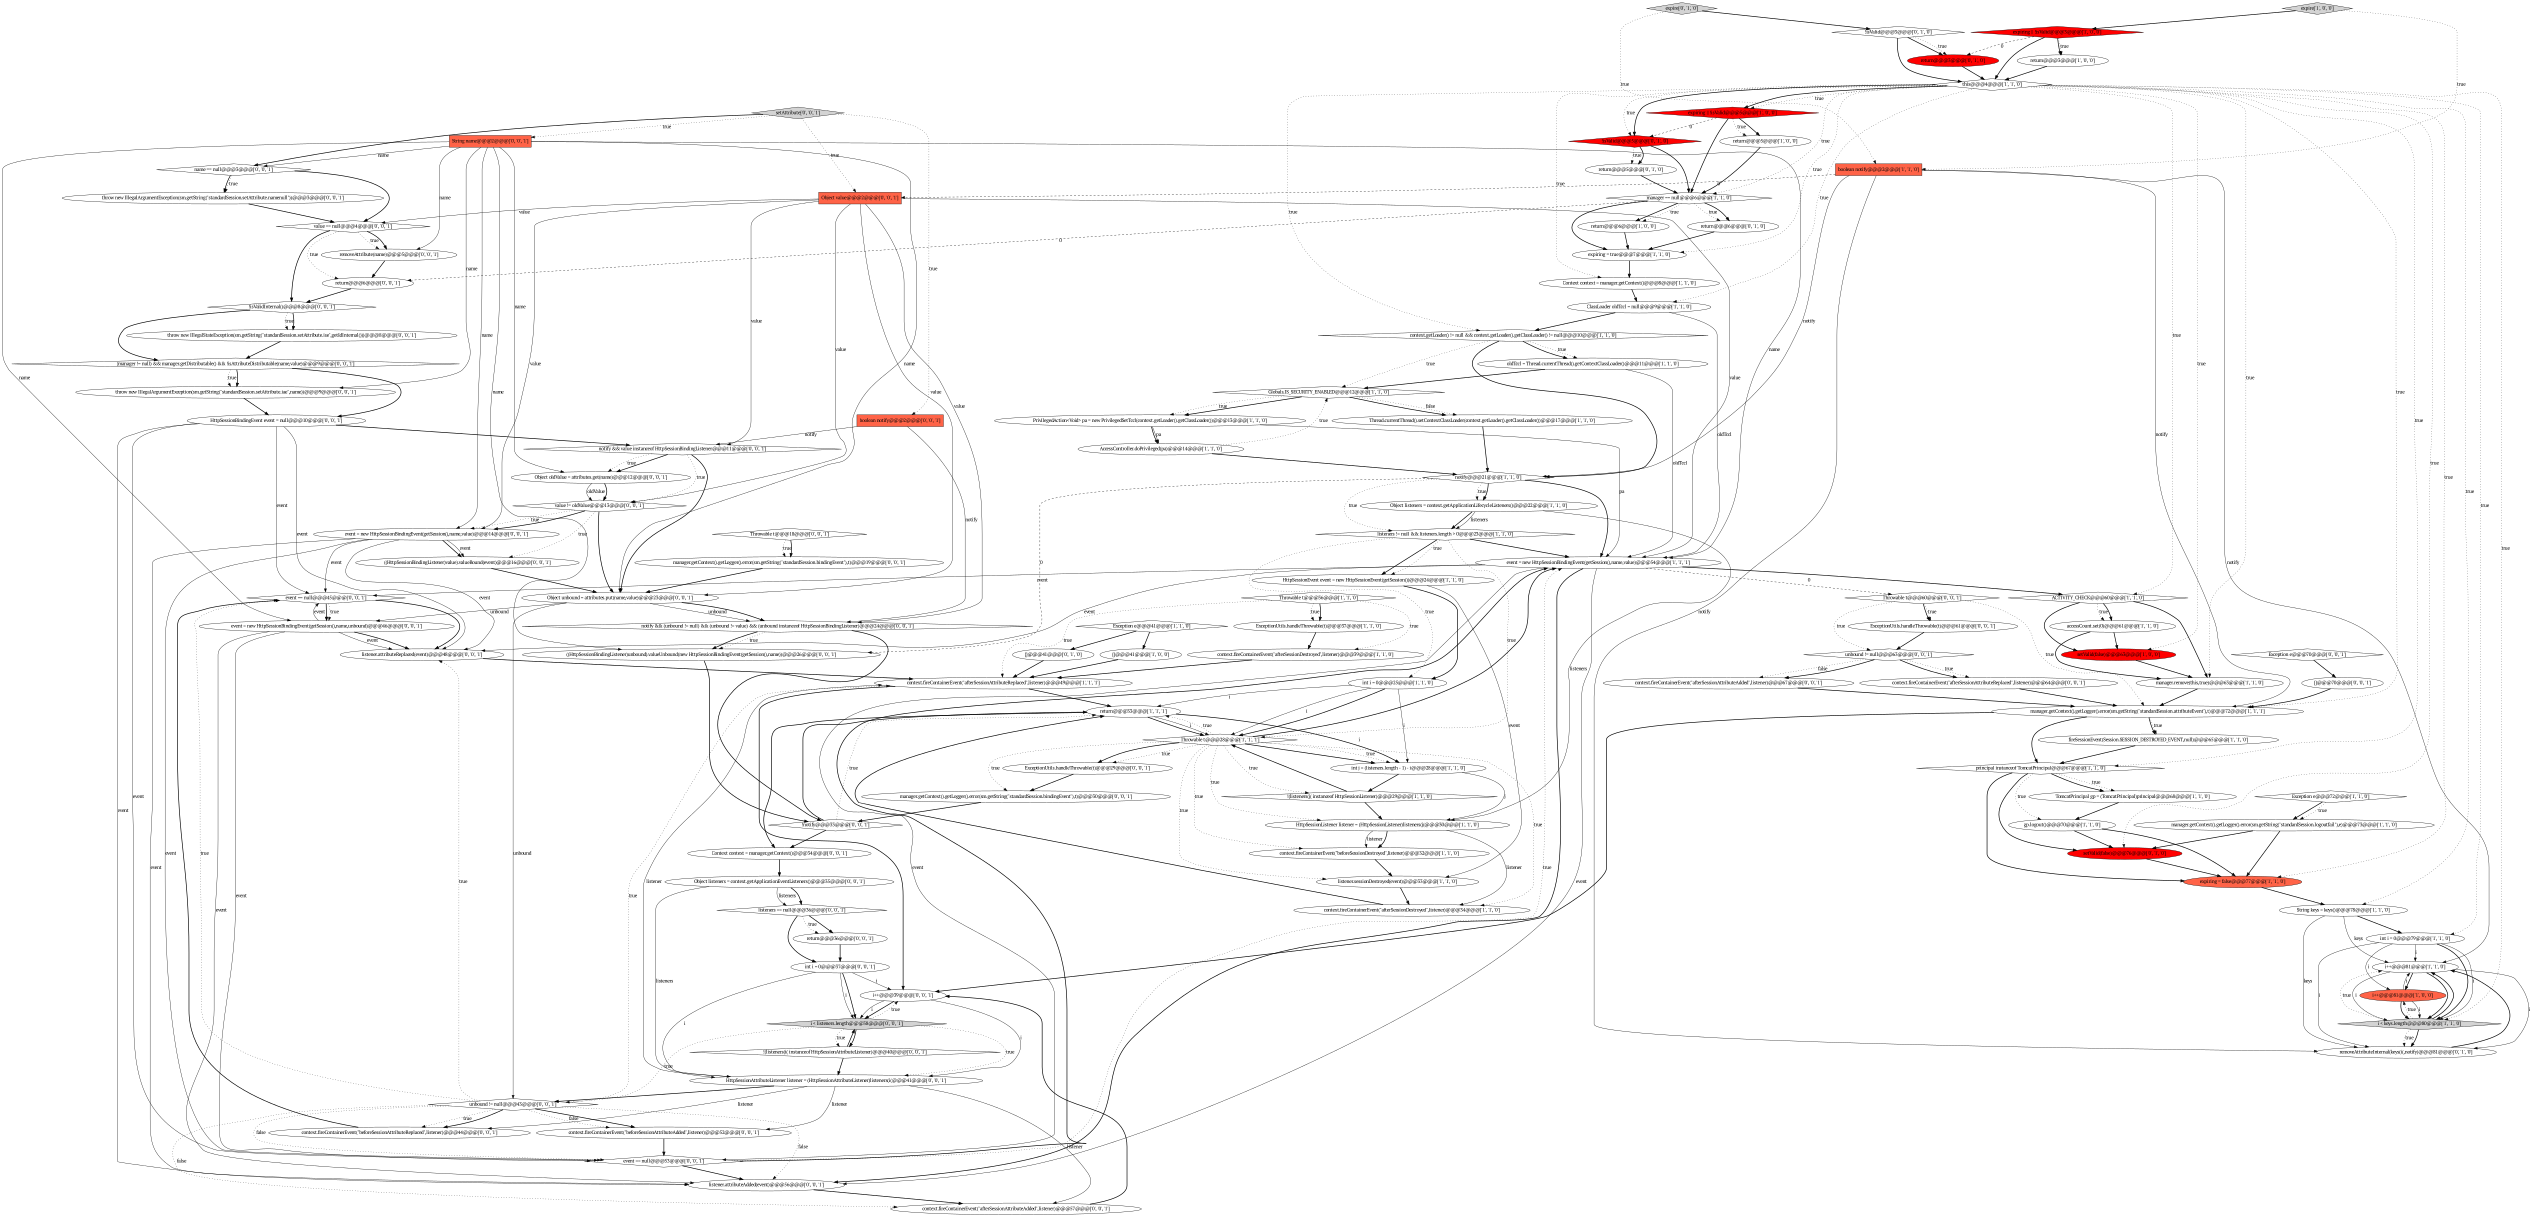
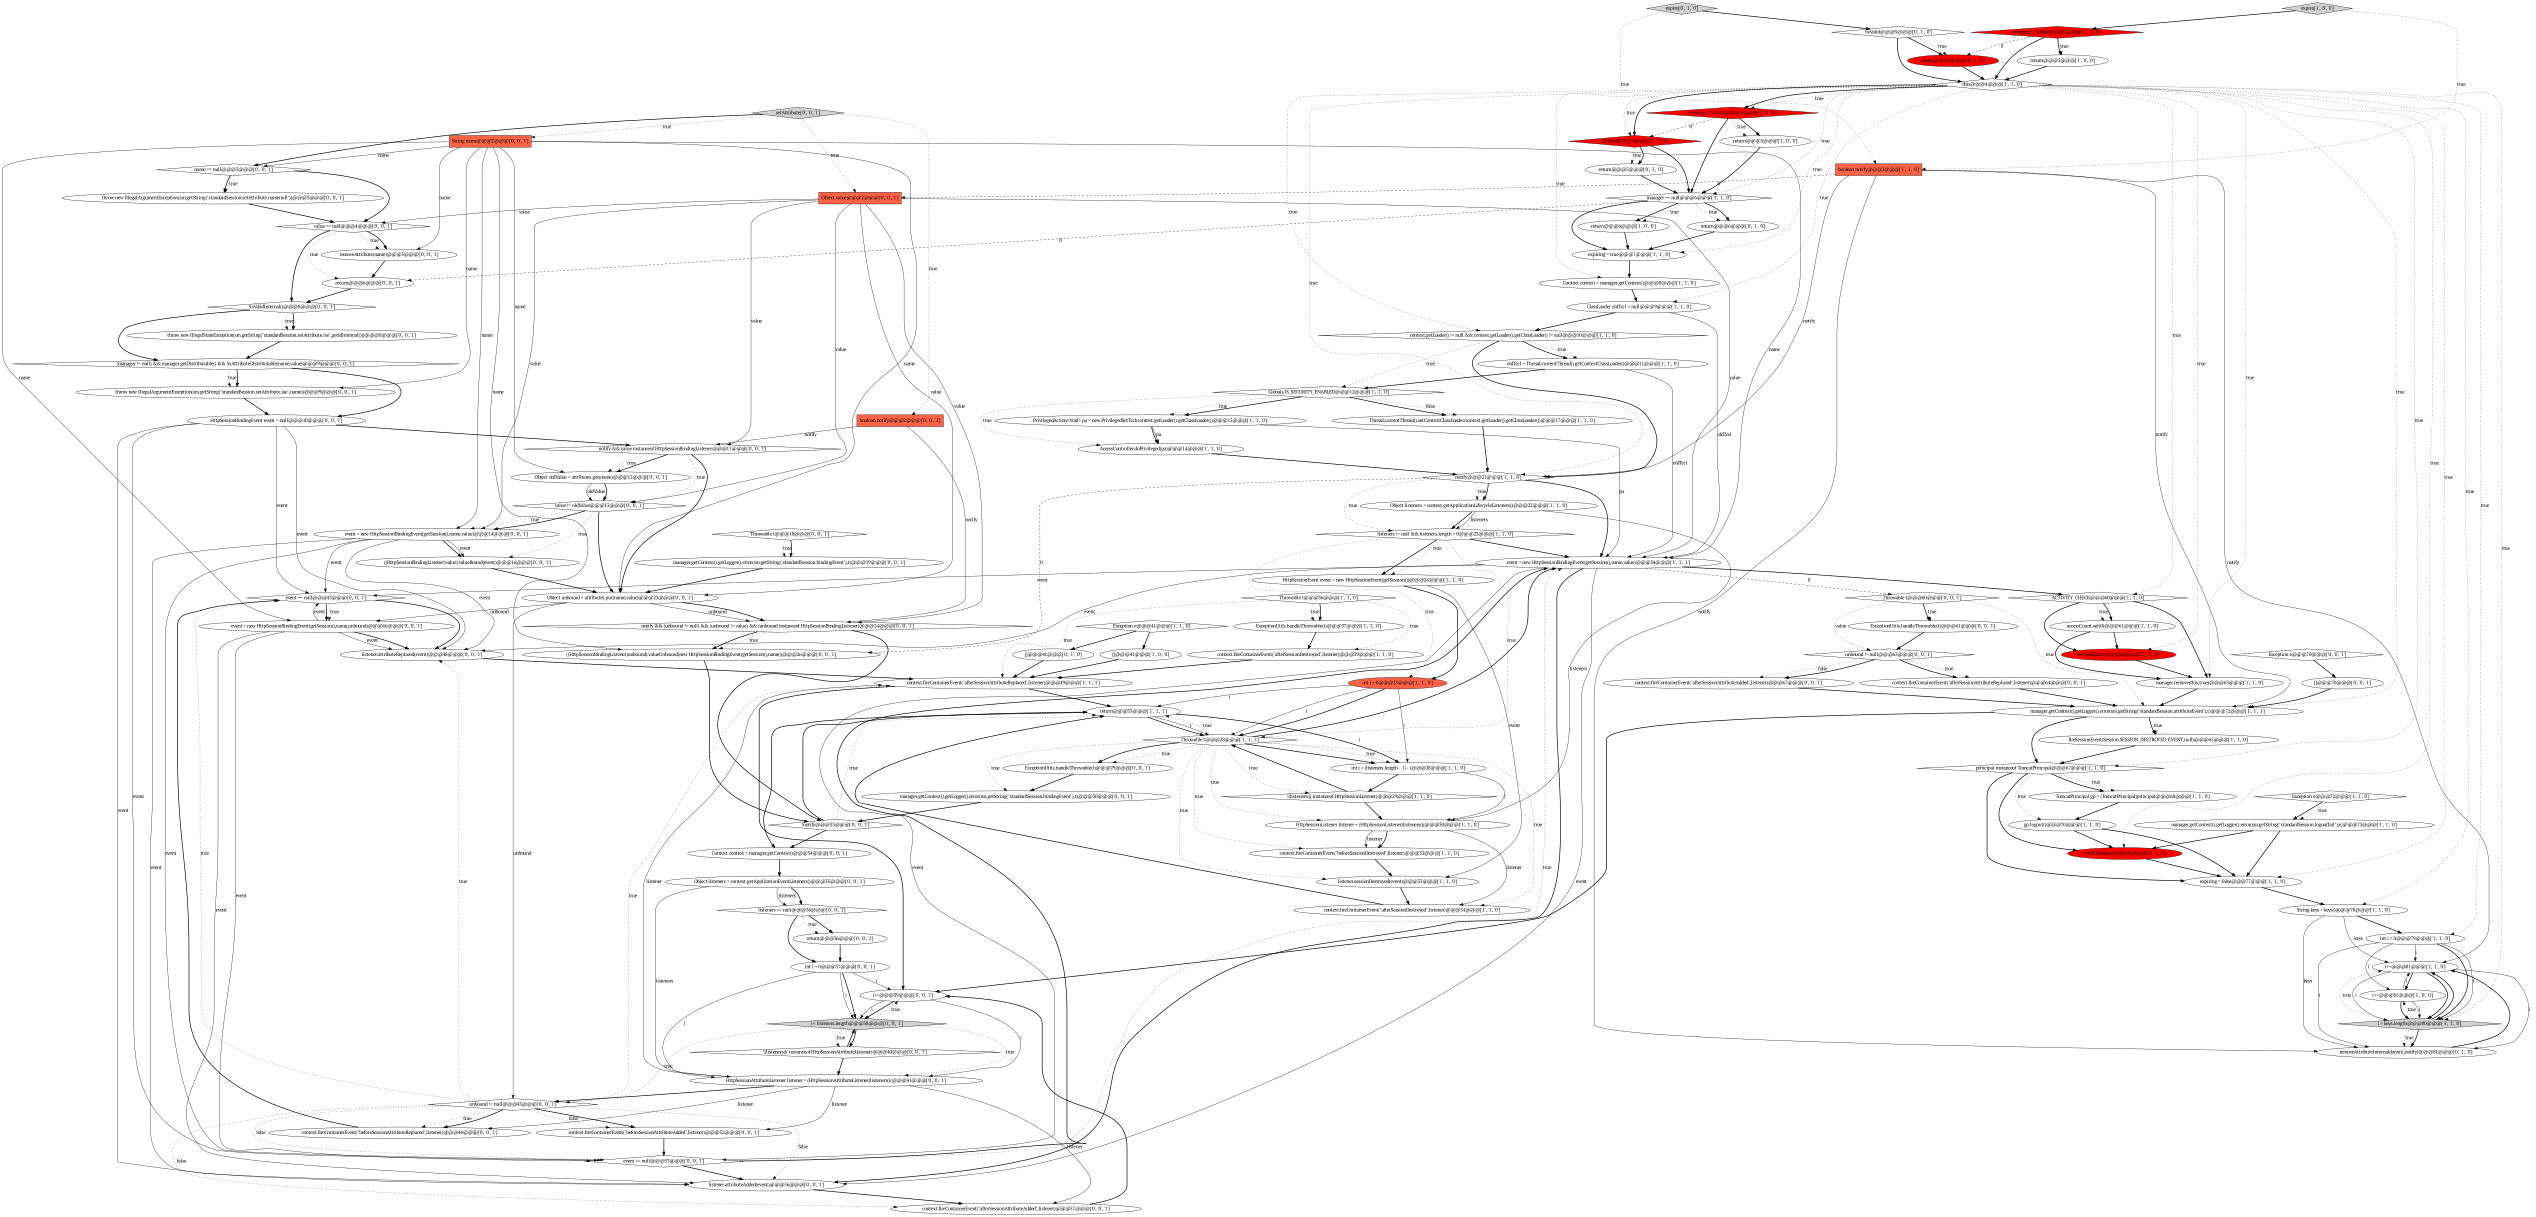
edge "this@@@4@@@['1', '1', '0']" -> "notify@@@21@@@['1', '1', '0']": added, label "true"
edge "AccessController.doPrivileged(pa)@@@14@@@['1', '1', '0']" -> "Globals.IS_SECURITY_ENABLED@@@12@@@['1', '1', '0']": reversed
edge "Throwable t@@@60@@@['0', '0', '1']" -> "unbound != null@@@63@@@['0', '0', '1']": label "true" -> "value"
node "int i = 0@@@25@@@['1', '1', '0']": fillcolor white -> tomato
node "expiring = false@@@77@@@['1', '1', '0']": fillcolor tomato -> white
node "i++@@@81@@@['1', '0', '0']": fillcolor tomato -> white
